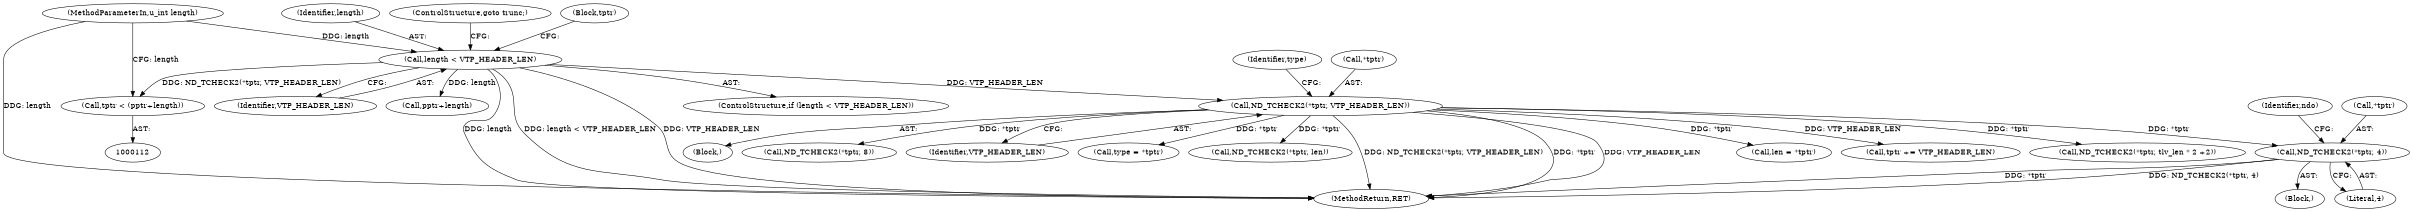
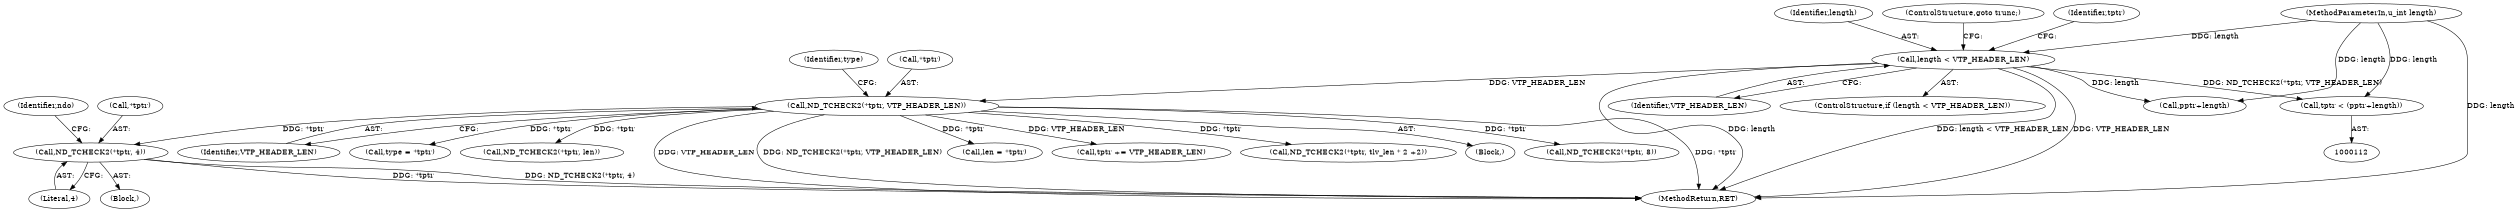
node "(Block,tptr)": label "(Block,tptr)" -> "(Identifier,tptr)"
edge "(MethodParameterIn,u_int length)" -> "(Call,tptr < (pptr+length))": label "CFG: length" -> "DDG: length"
edge "(MethodParameterIn,u_int length)" -> "(Call,pptr+length)": added, label "DDG: length"
